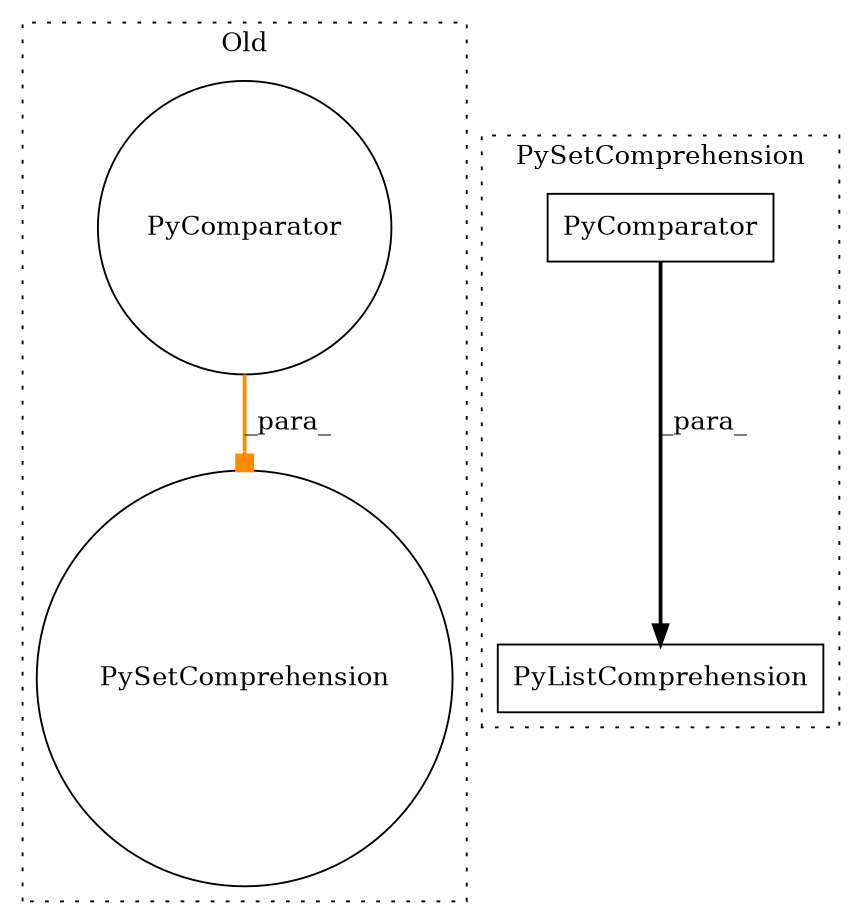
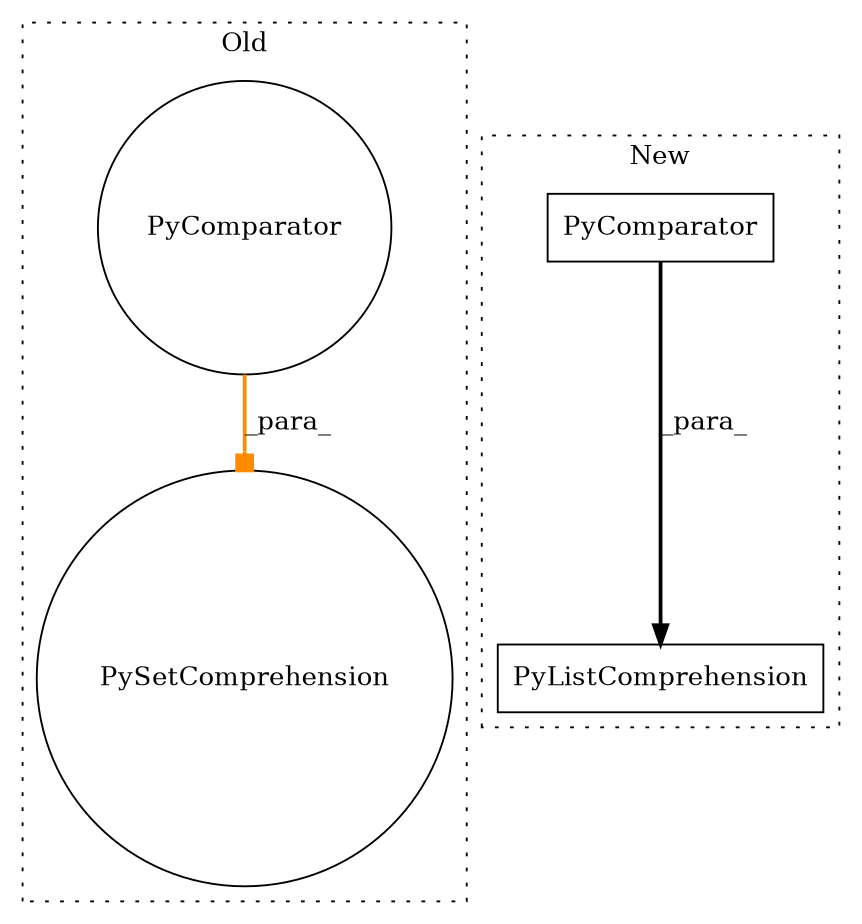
cluster "PySetComprehension": label "PySetComprehension" -> "New"
